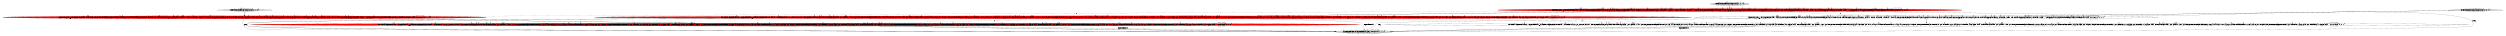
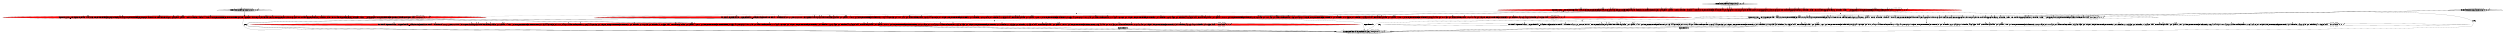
node "testFullOnTopNFloatColumnAsString['1', '0', '0']": shape ellipse -> diamond
